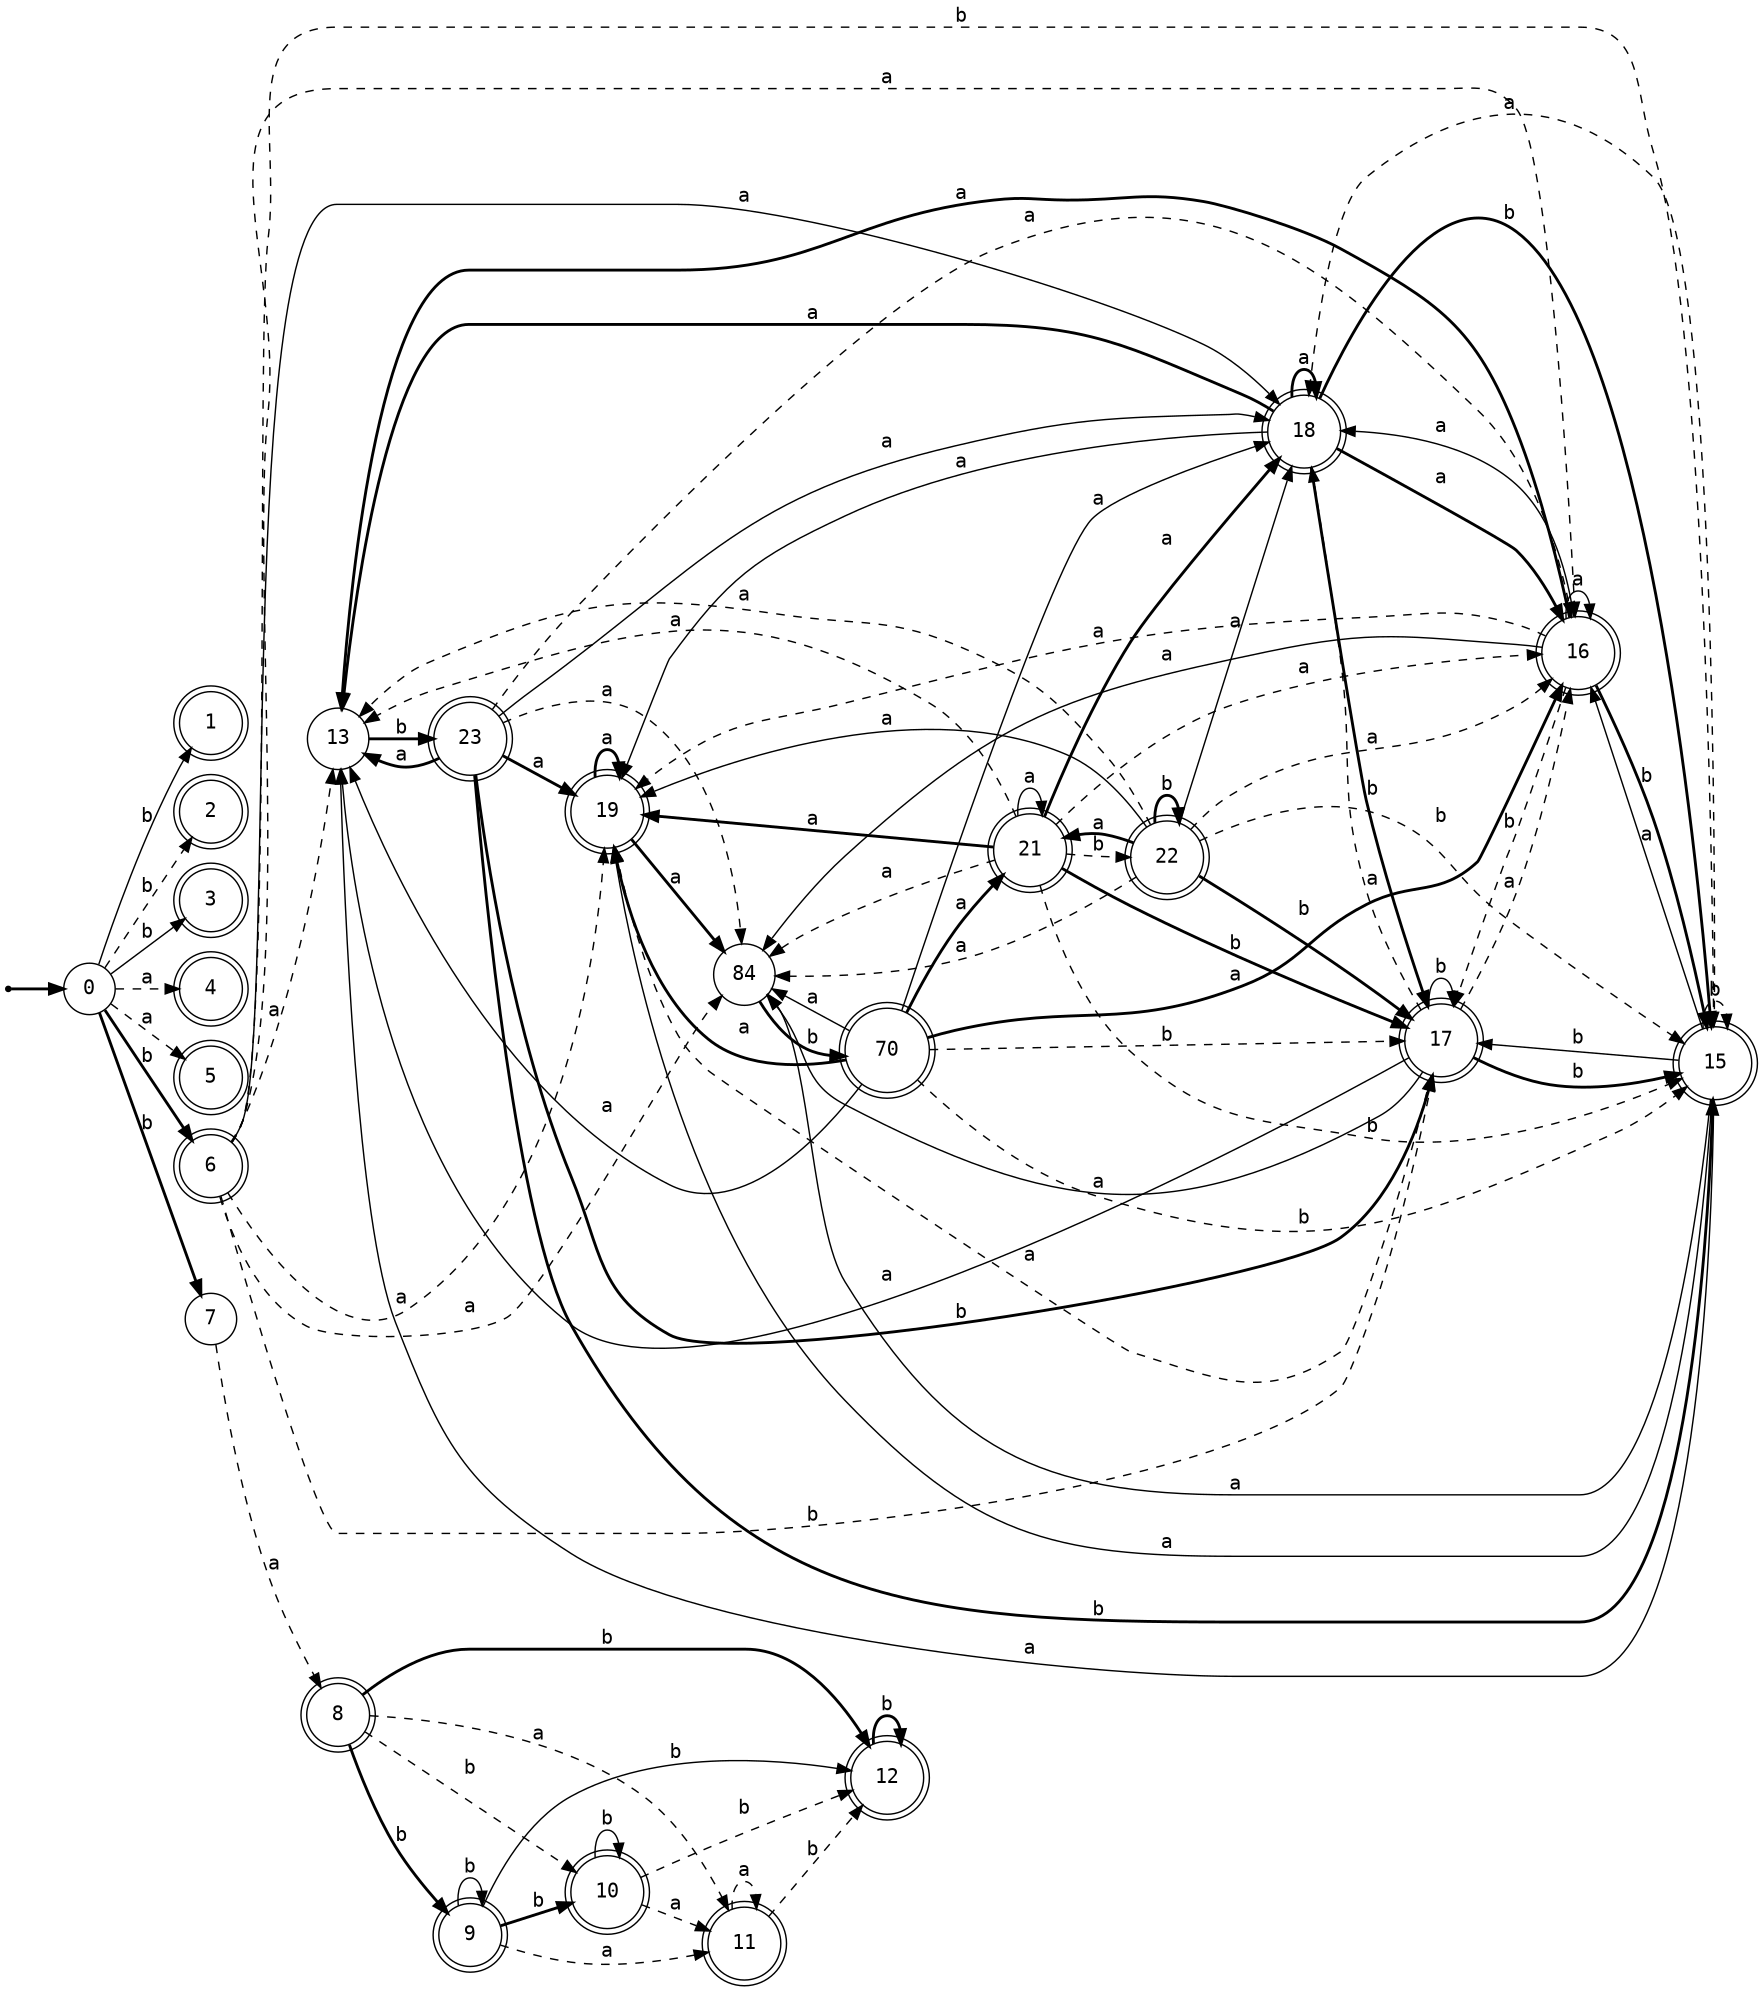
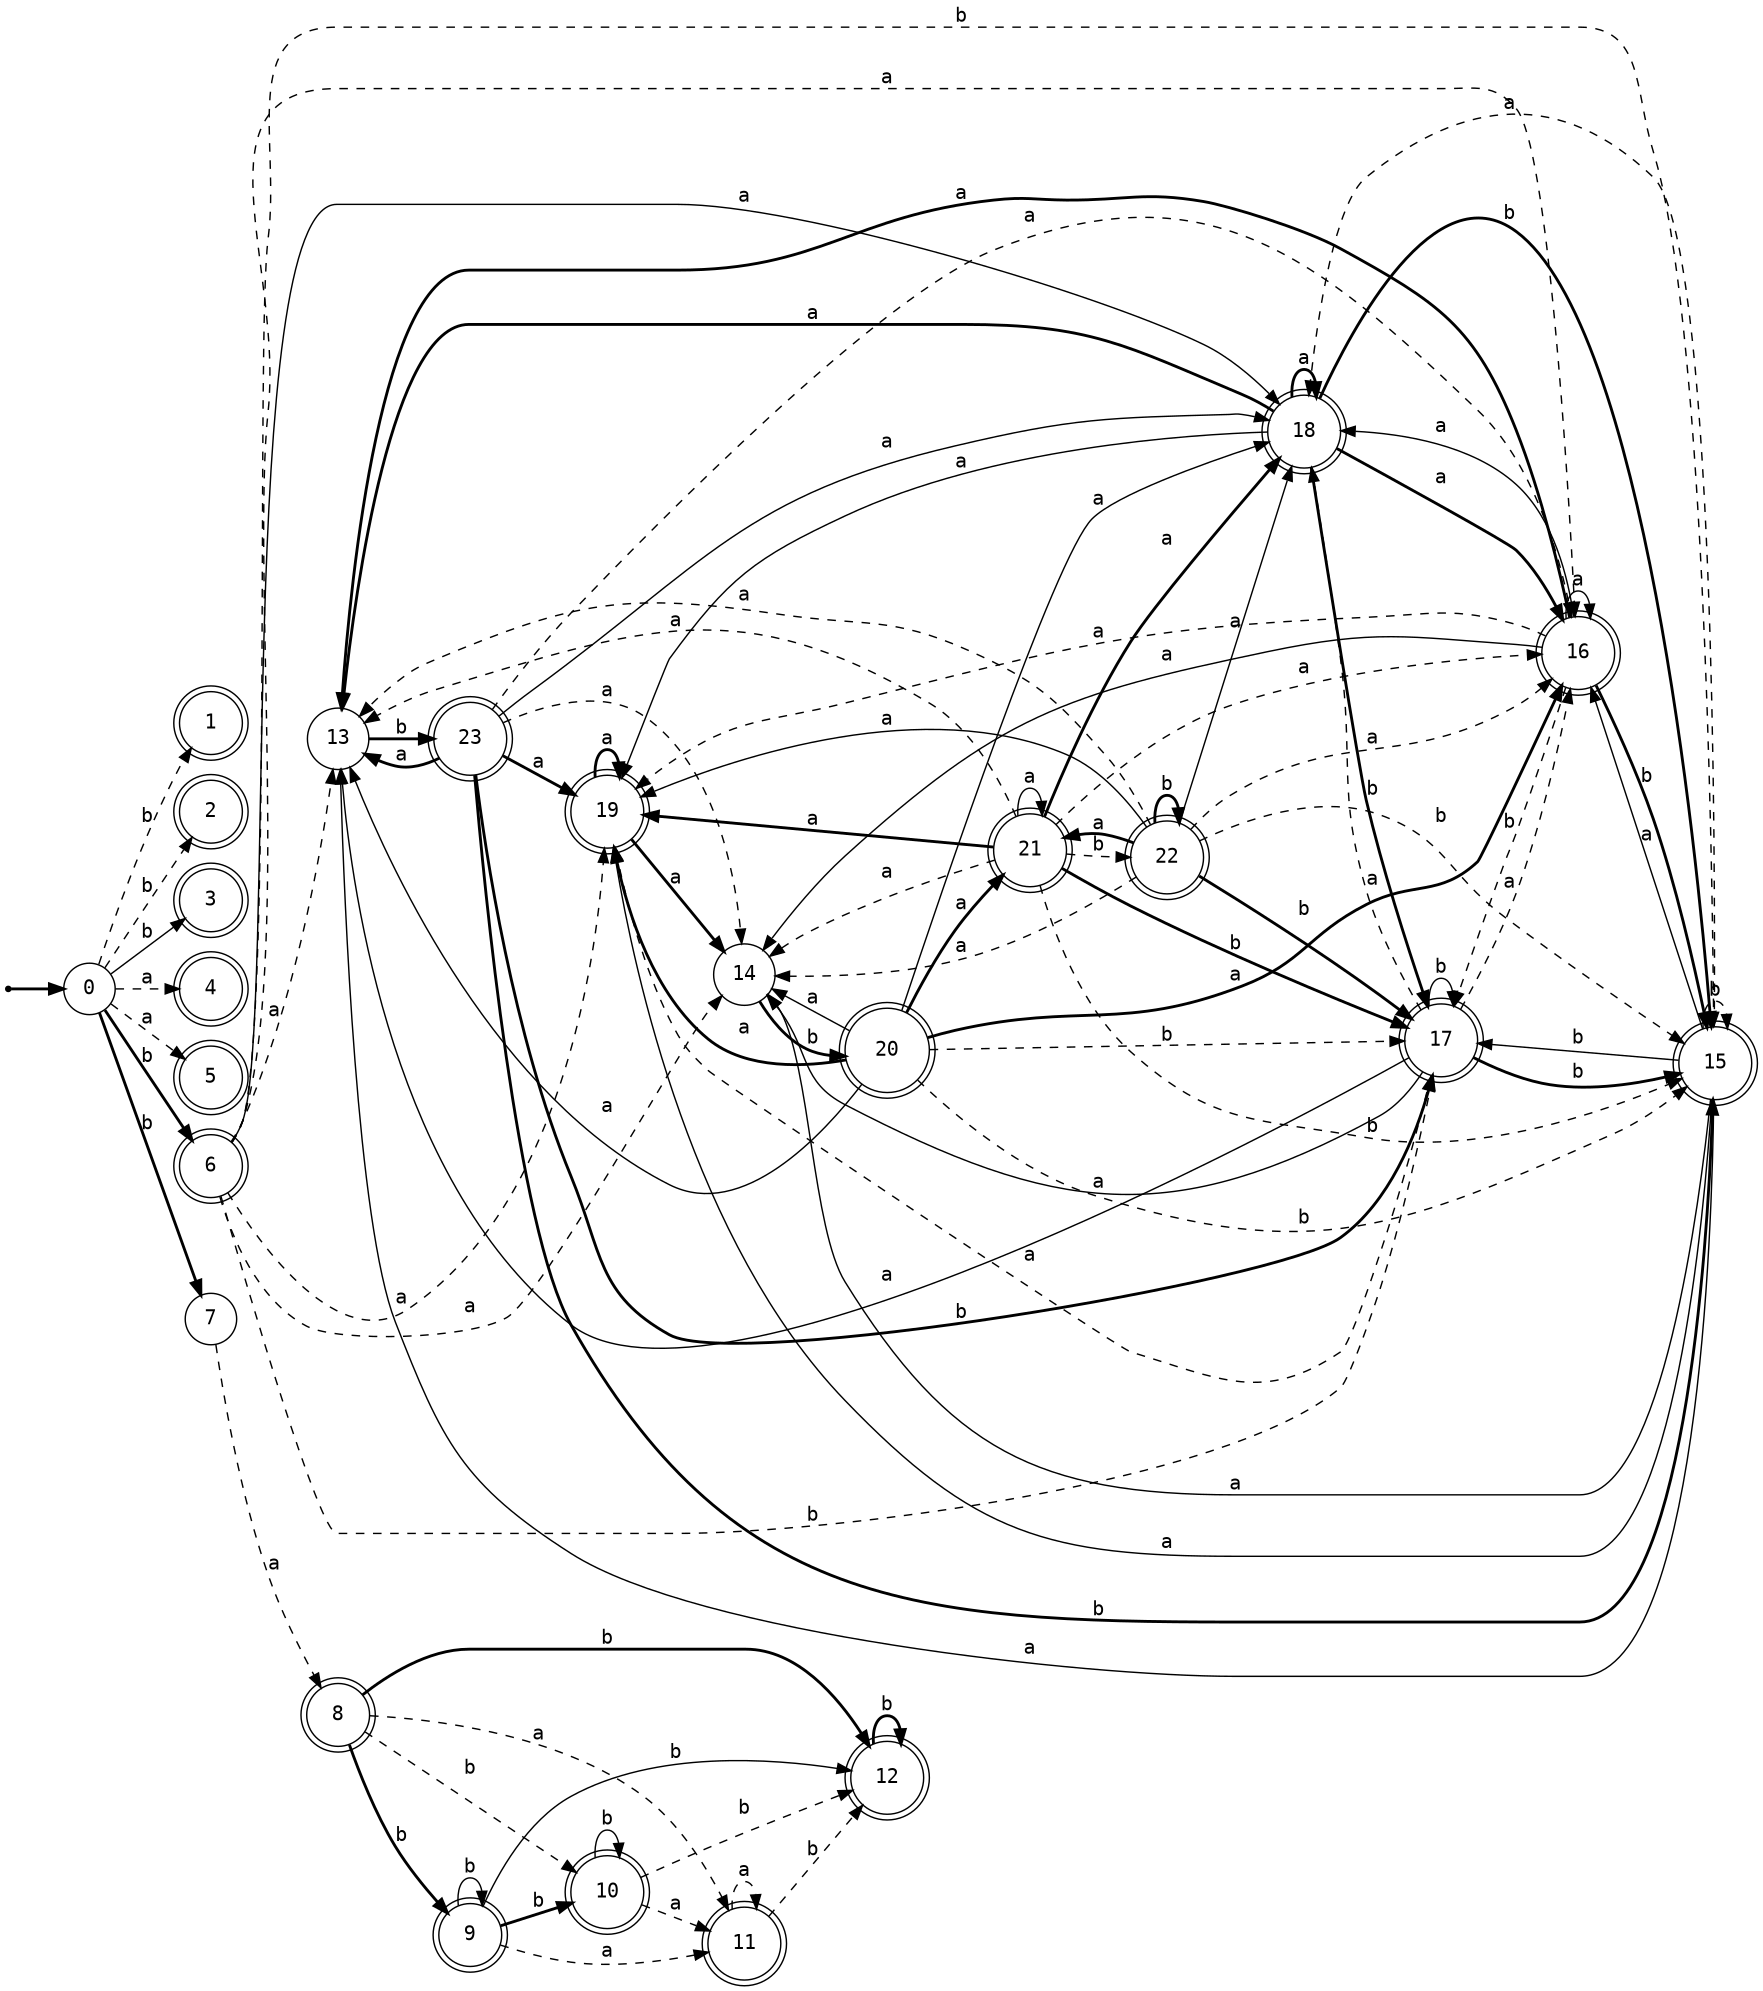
edge "0" -> "1": style solid -> dashed
node "84": label "84" -> "14"
node "70": label "70" -> "20"
